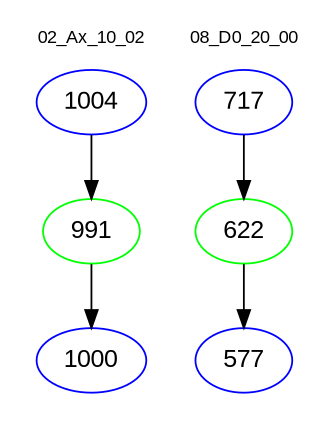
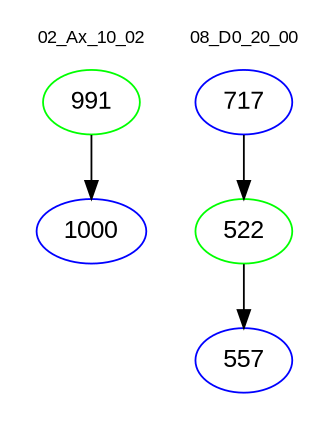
node "1004": removed
node "622": label "622" -> "522"
node "577": label "577" -> "557"
